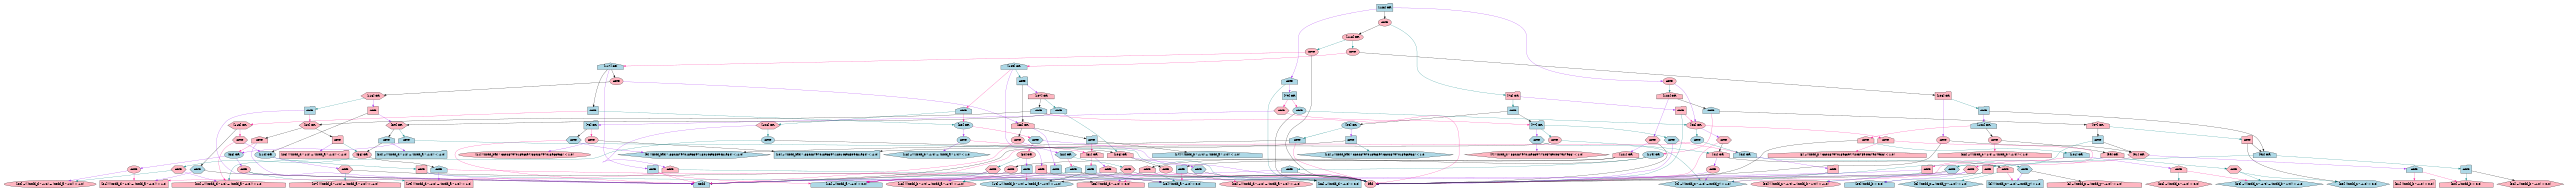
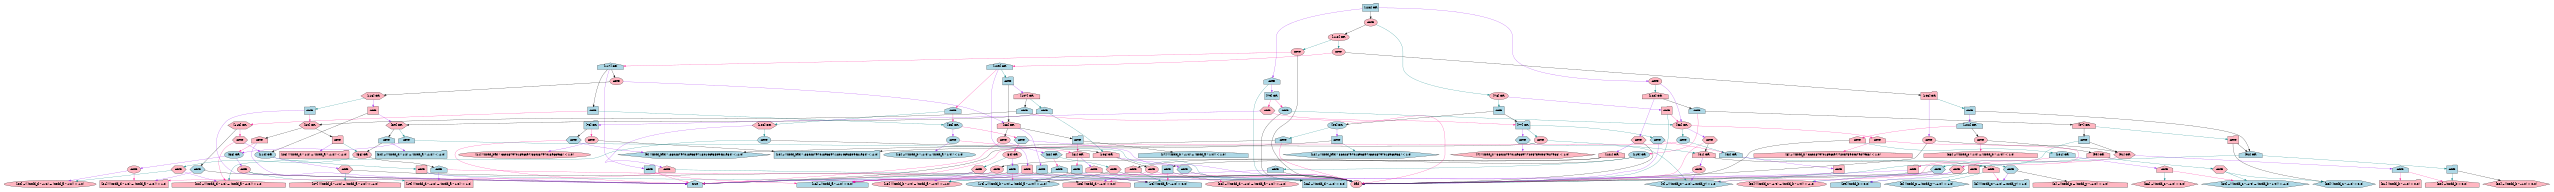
node "[78] OR": shape folder -> ellipse
node "[18] ~(((xsdd_b * -1/4) + (xsdd_a * 1/4)) < 1.0)": shape hexagon -> ellipse
node "xsdd": label "xsdd" -> "true"
